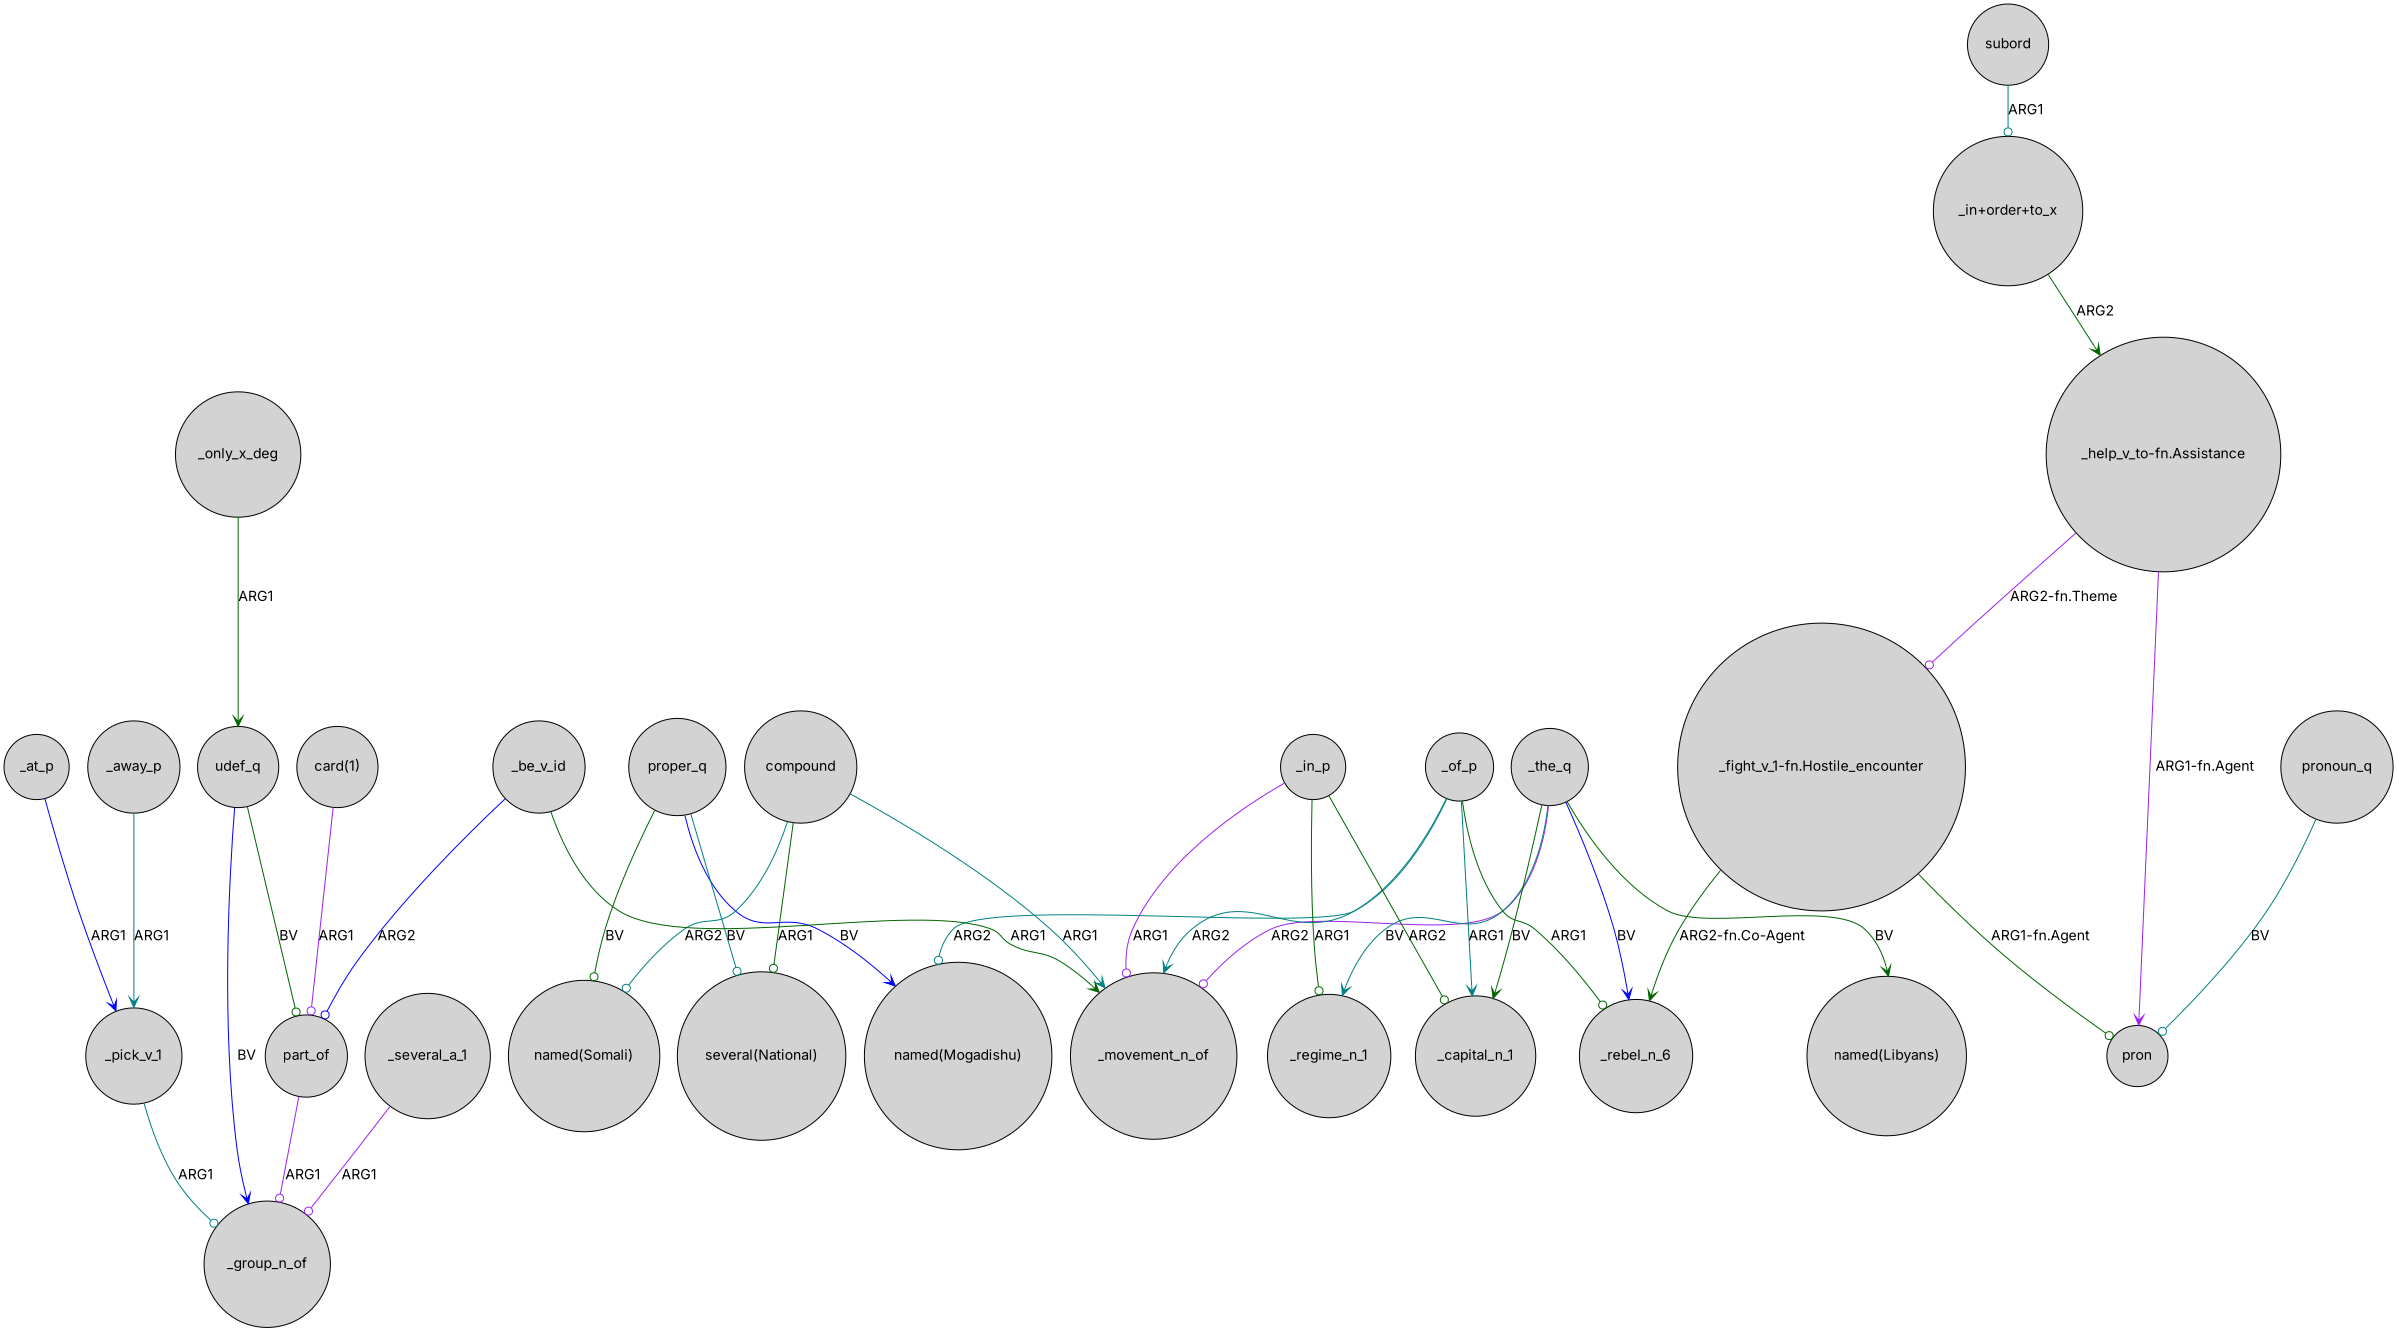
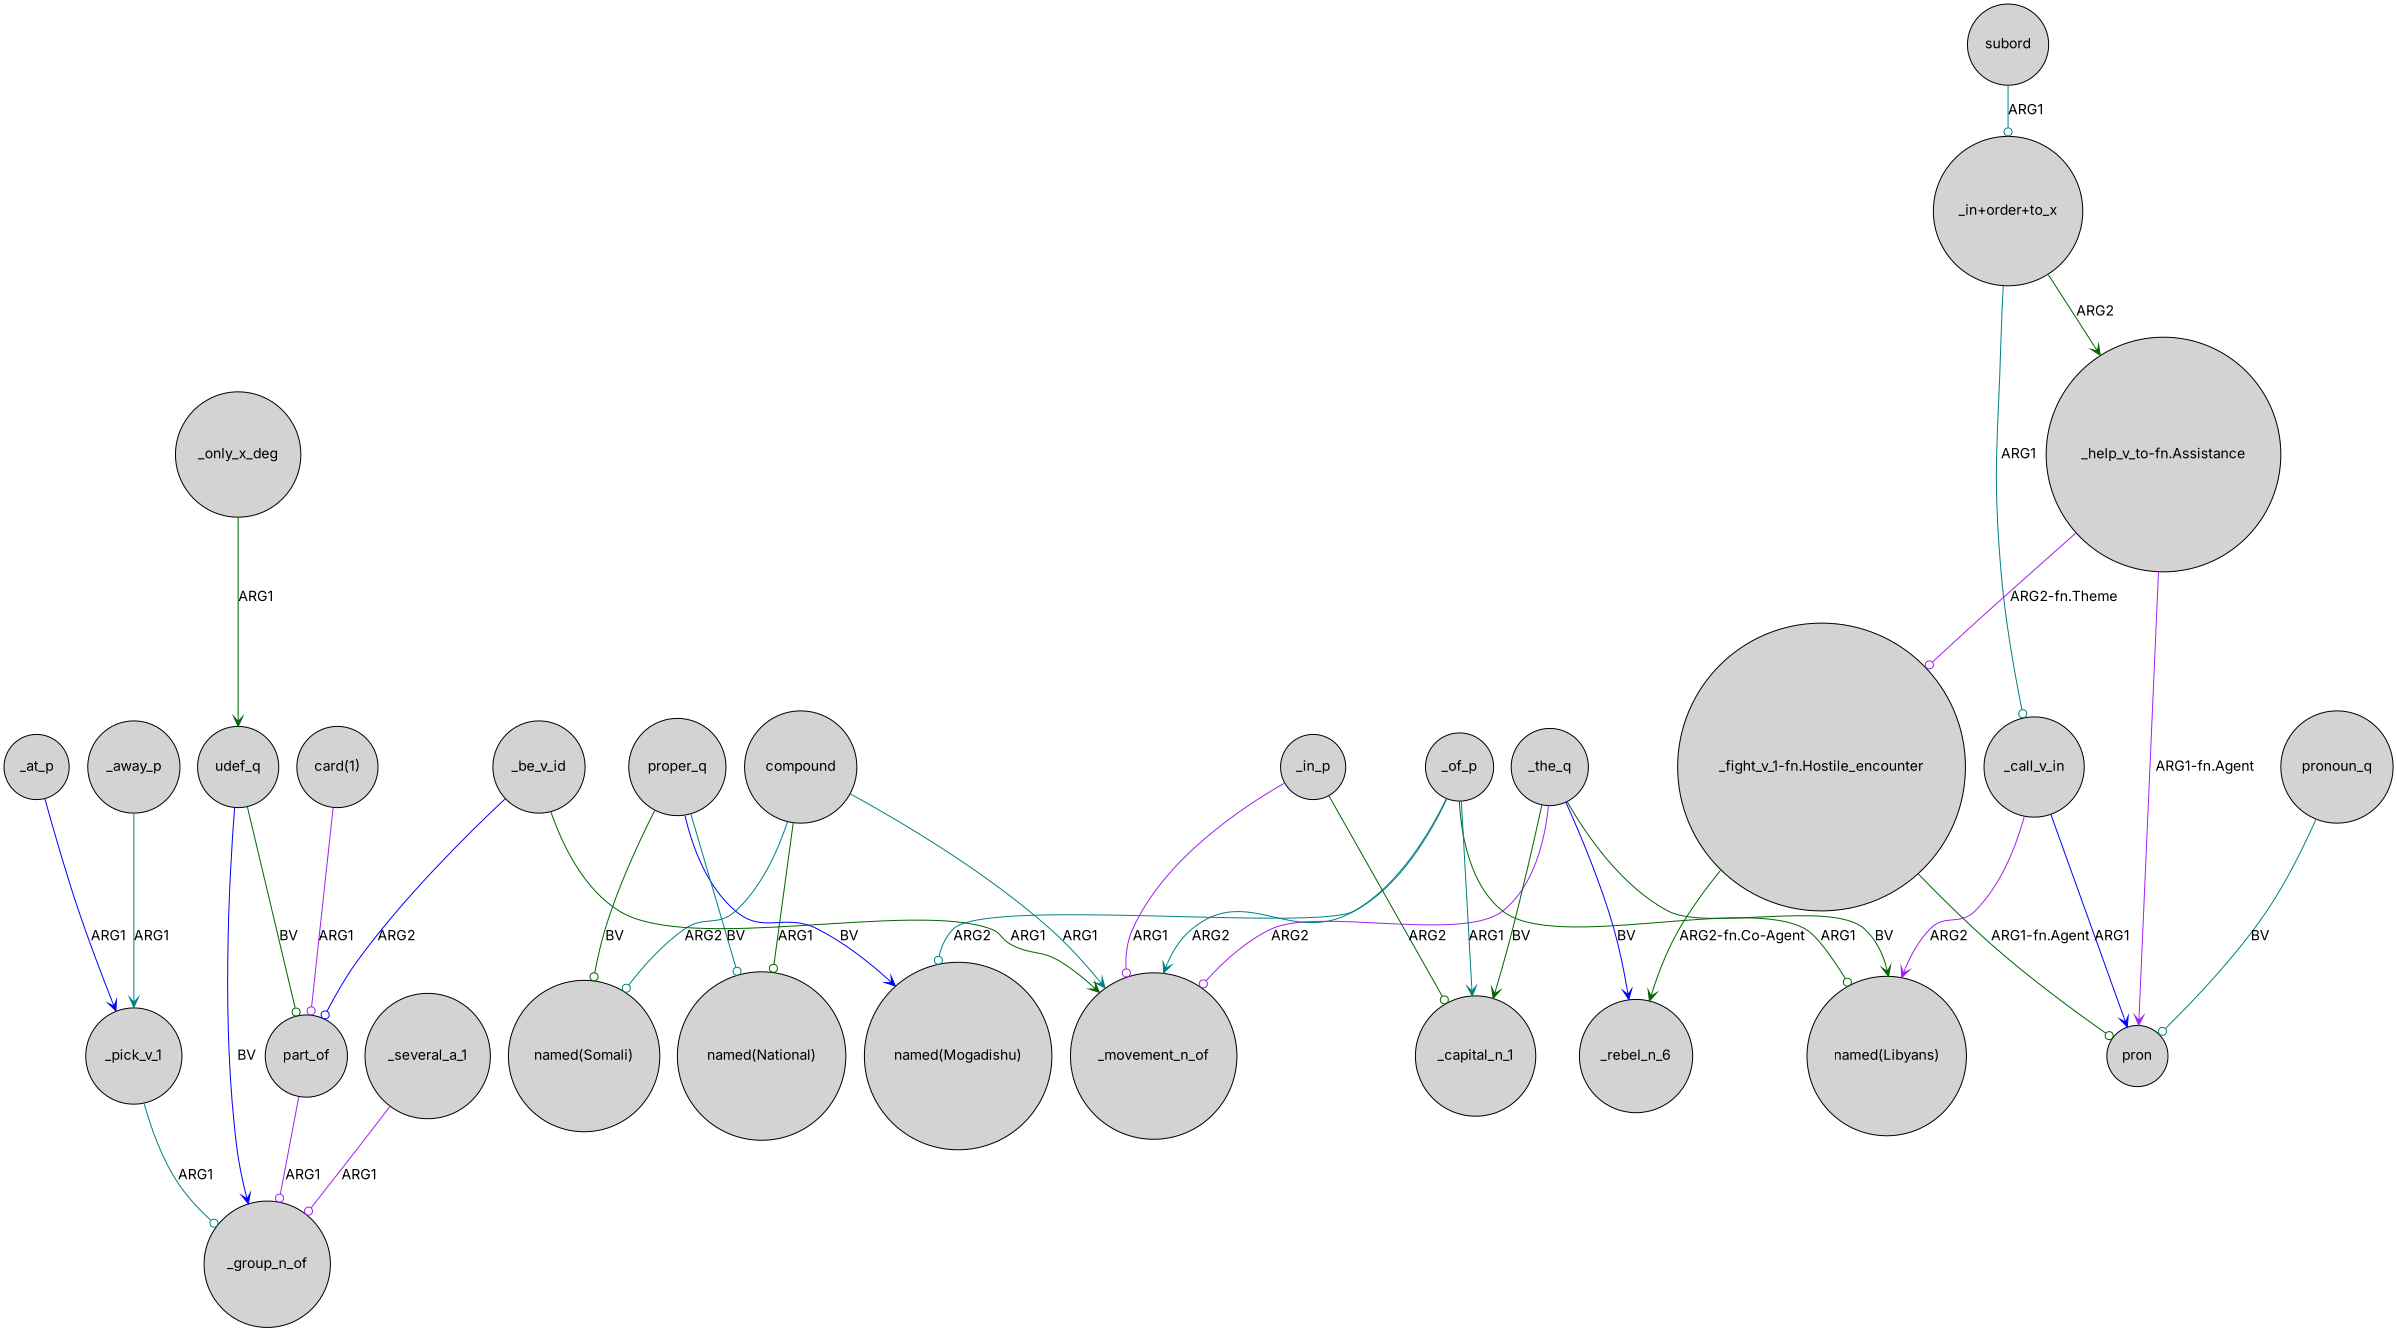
node "_call_v_in": added
edge "_of_p" -> "_rebel_n_6": now "_of_p" -> "named(Libyans)"
node "several(National)": label "several(National)" -> "named(National)"
node "_regime_n_1": removed
